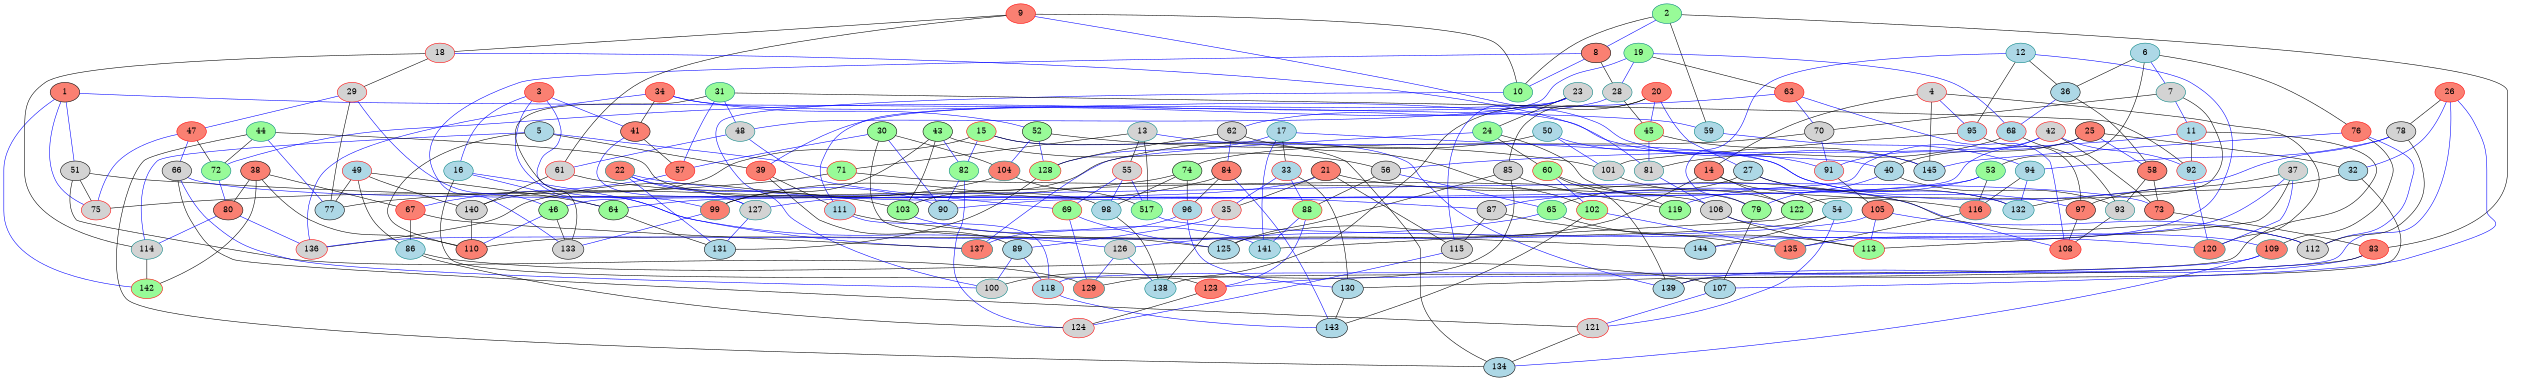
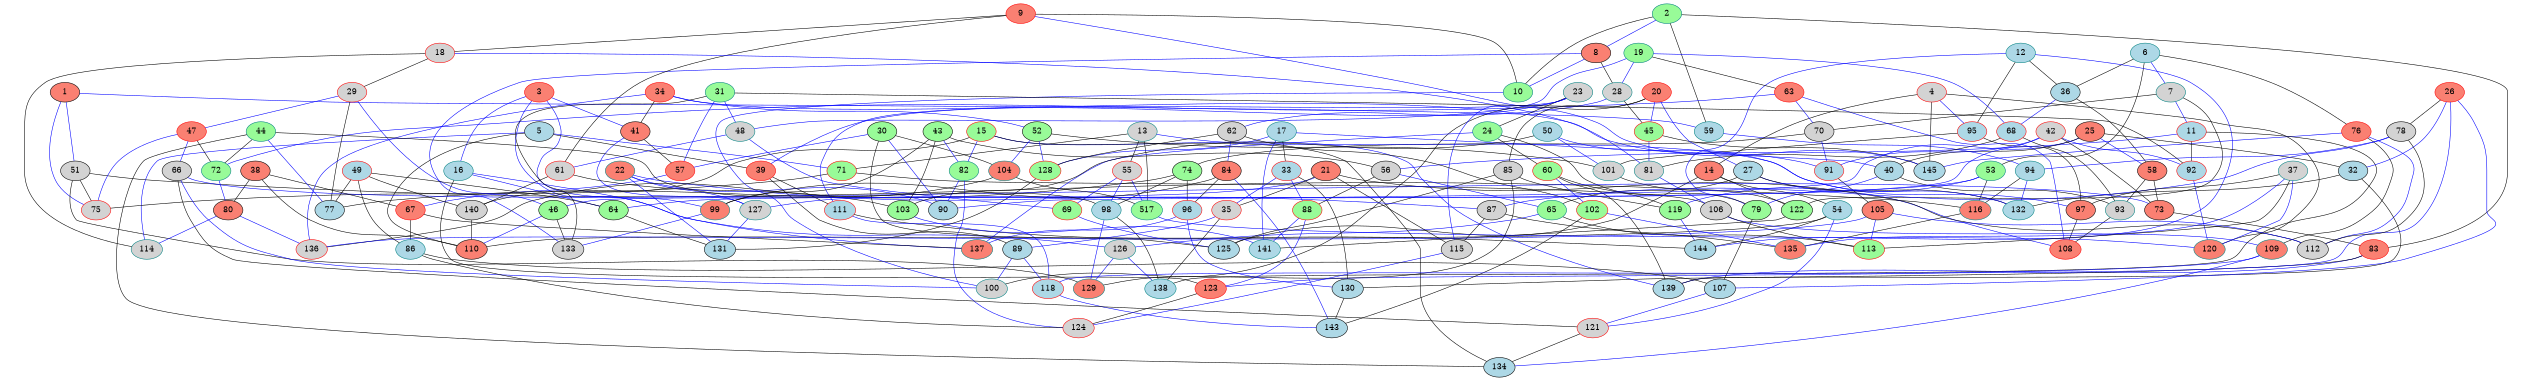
edge "119" -- "144": added
edge "69" -- "129": now "98" -- "129"
node "142": removed
